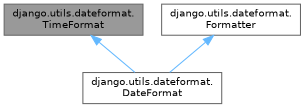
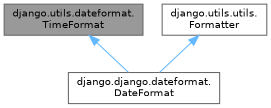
node "django.utils.dateformat. Formatter": label "django.utils.dateformat. Formatter" -> "django.utils.utils. Formatter"
node "django.utils.dateformat. DateFormat": label "django.utils.dateformat. DateFormat" -> "django.django.dateformat. DateFormat"
